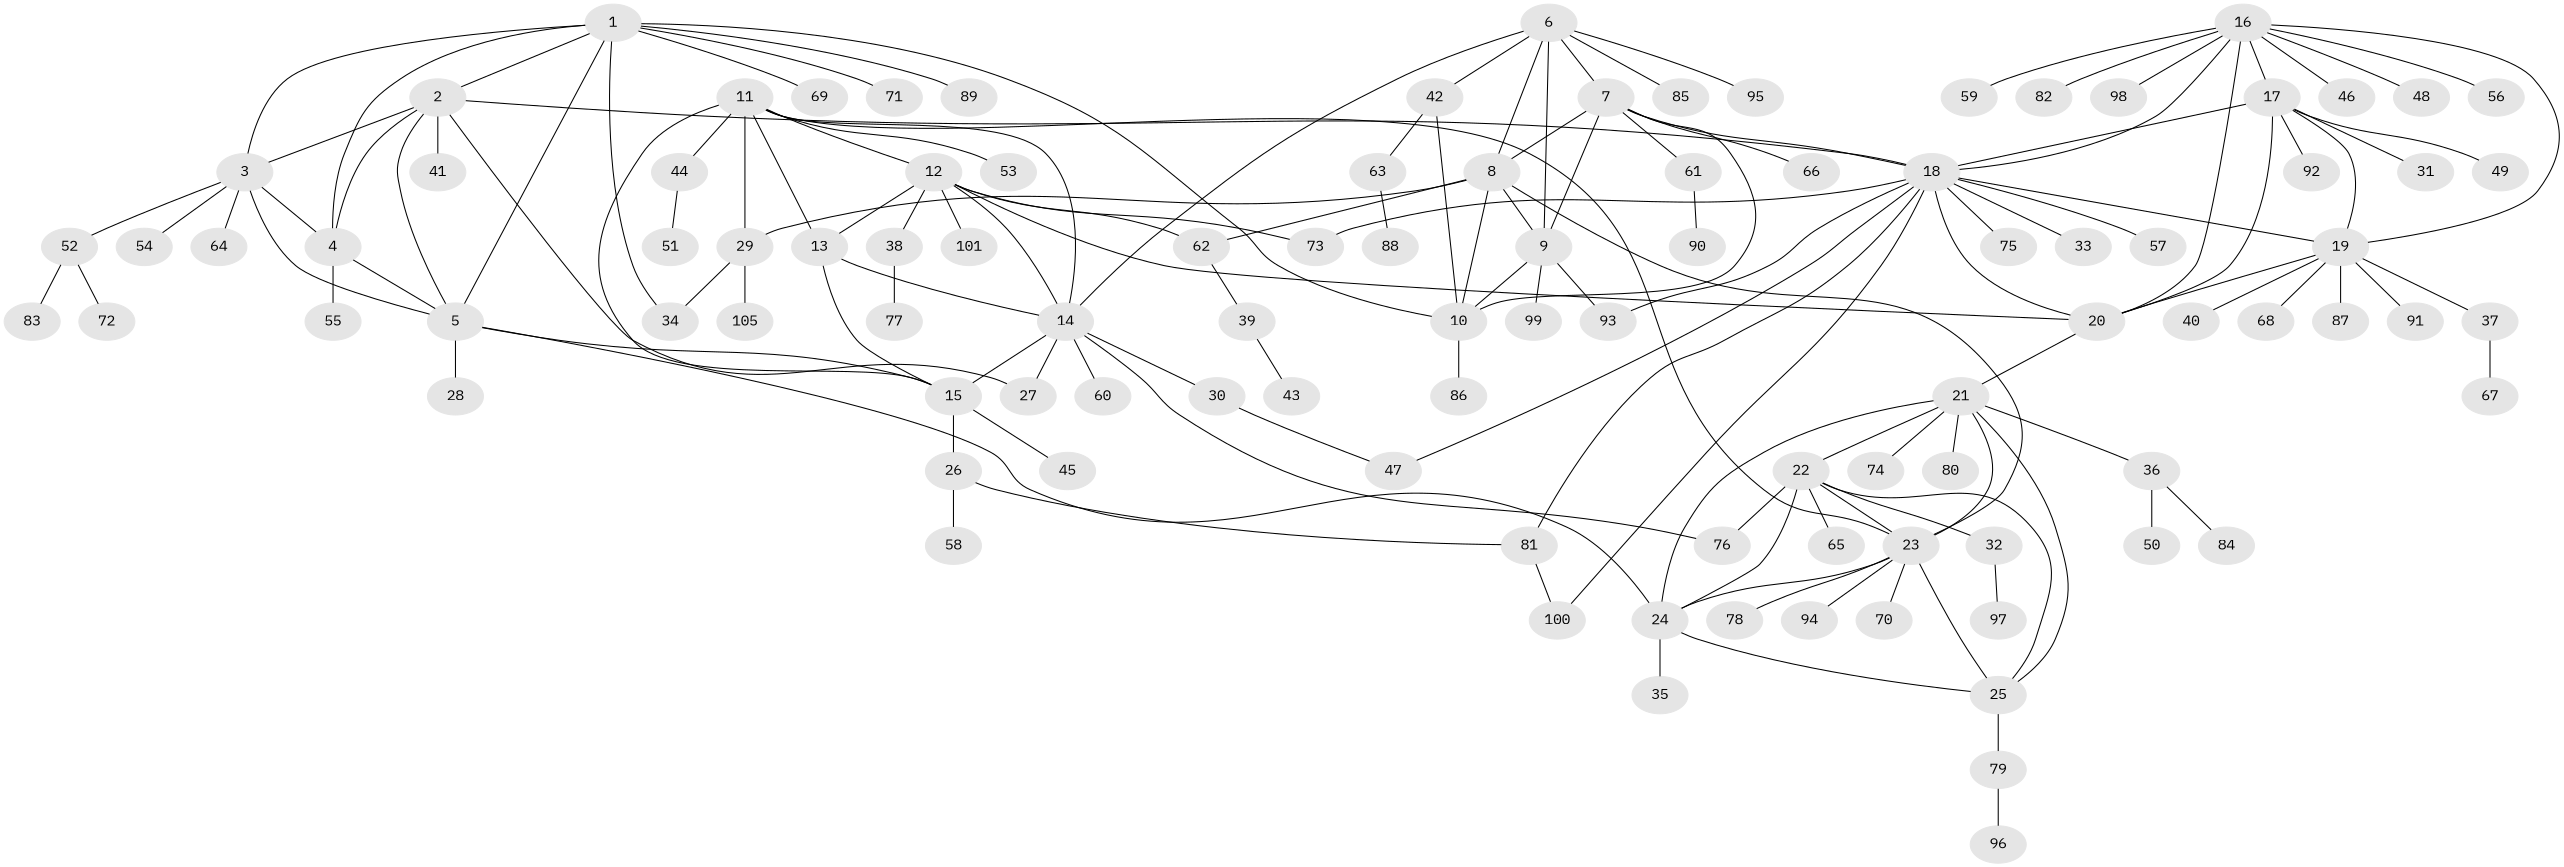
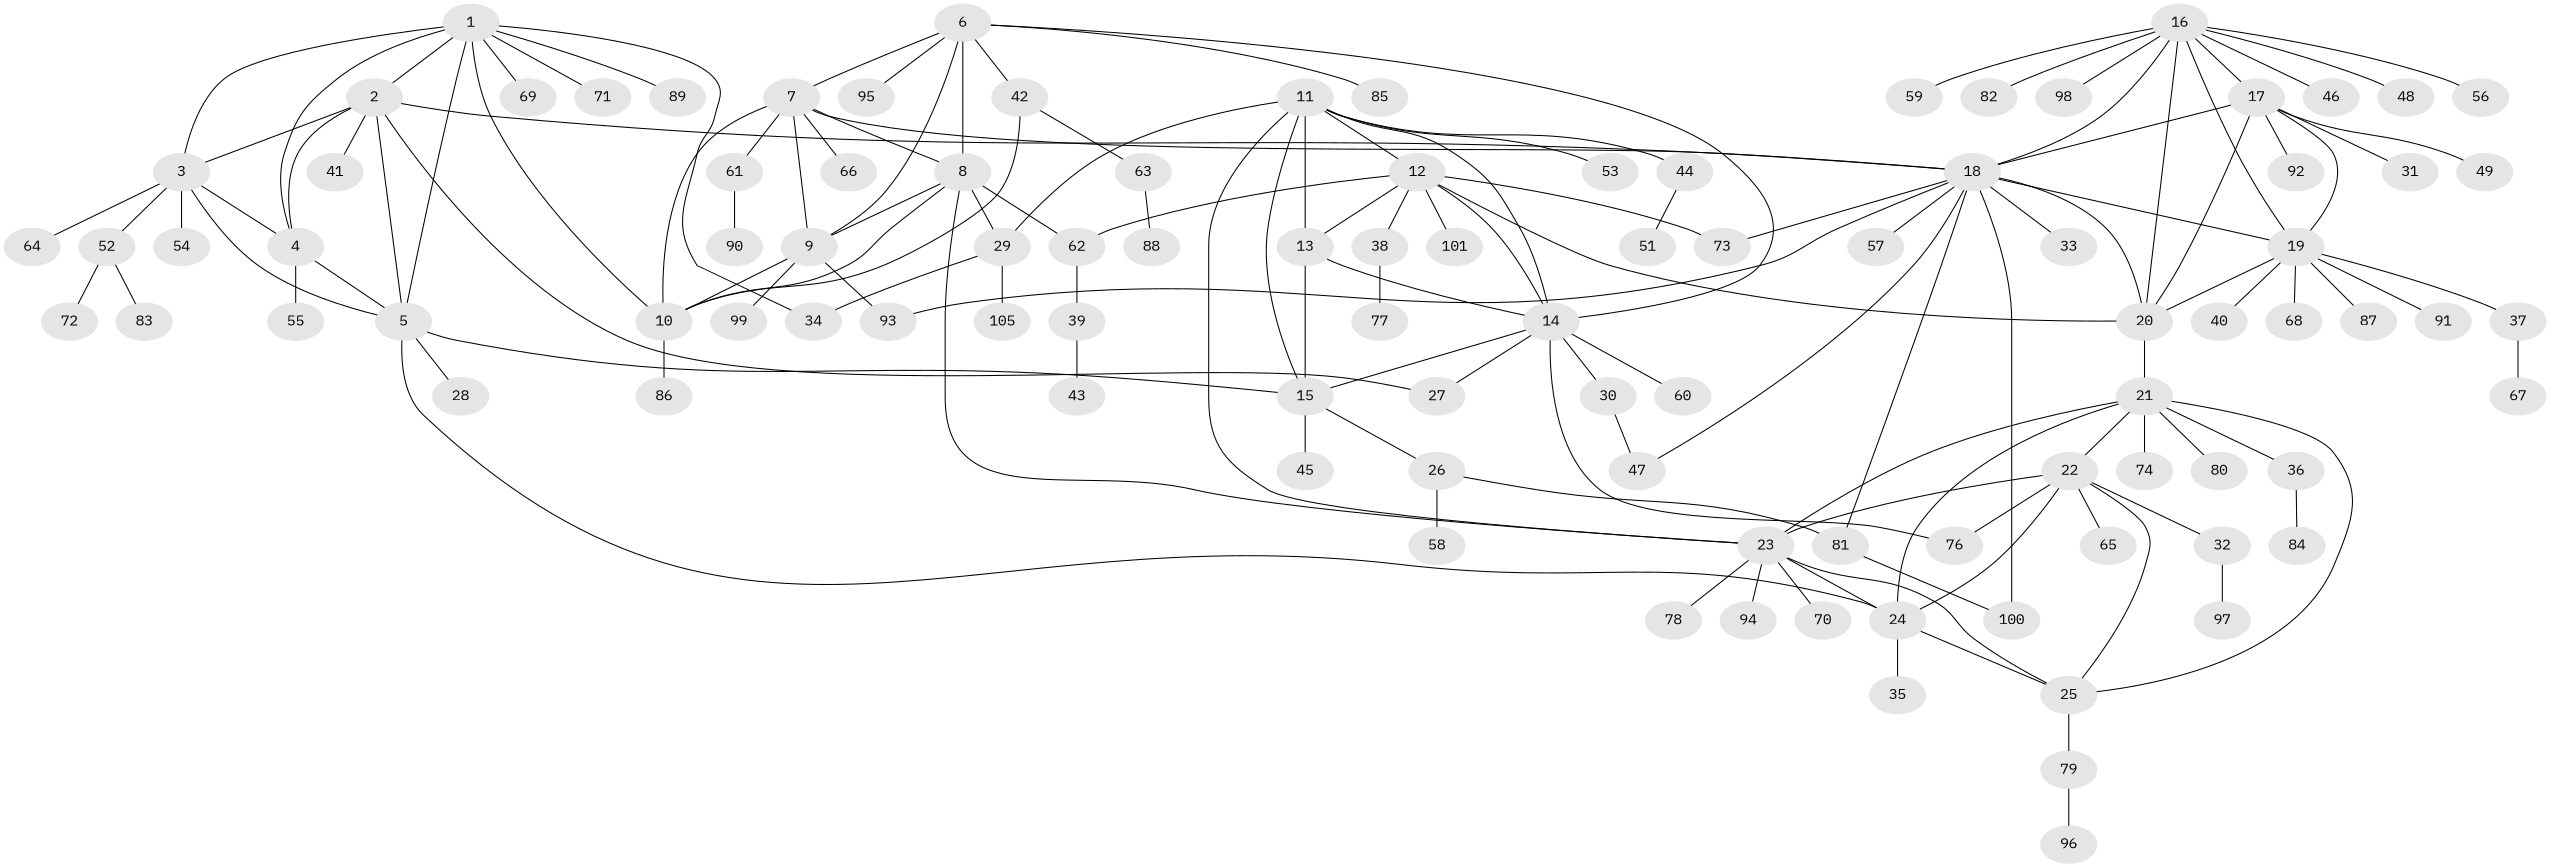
node "75": removed
node "50": removed
